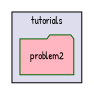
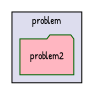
cluster "tutorials": label "tutorials" -> "problem"
